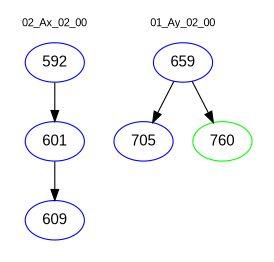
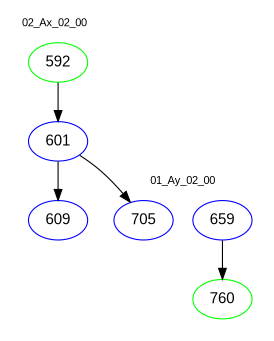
node "592": color blue -> green
edge "659" -> "705": now "601" -> "705"
